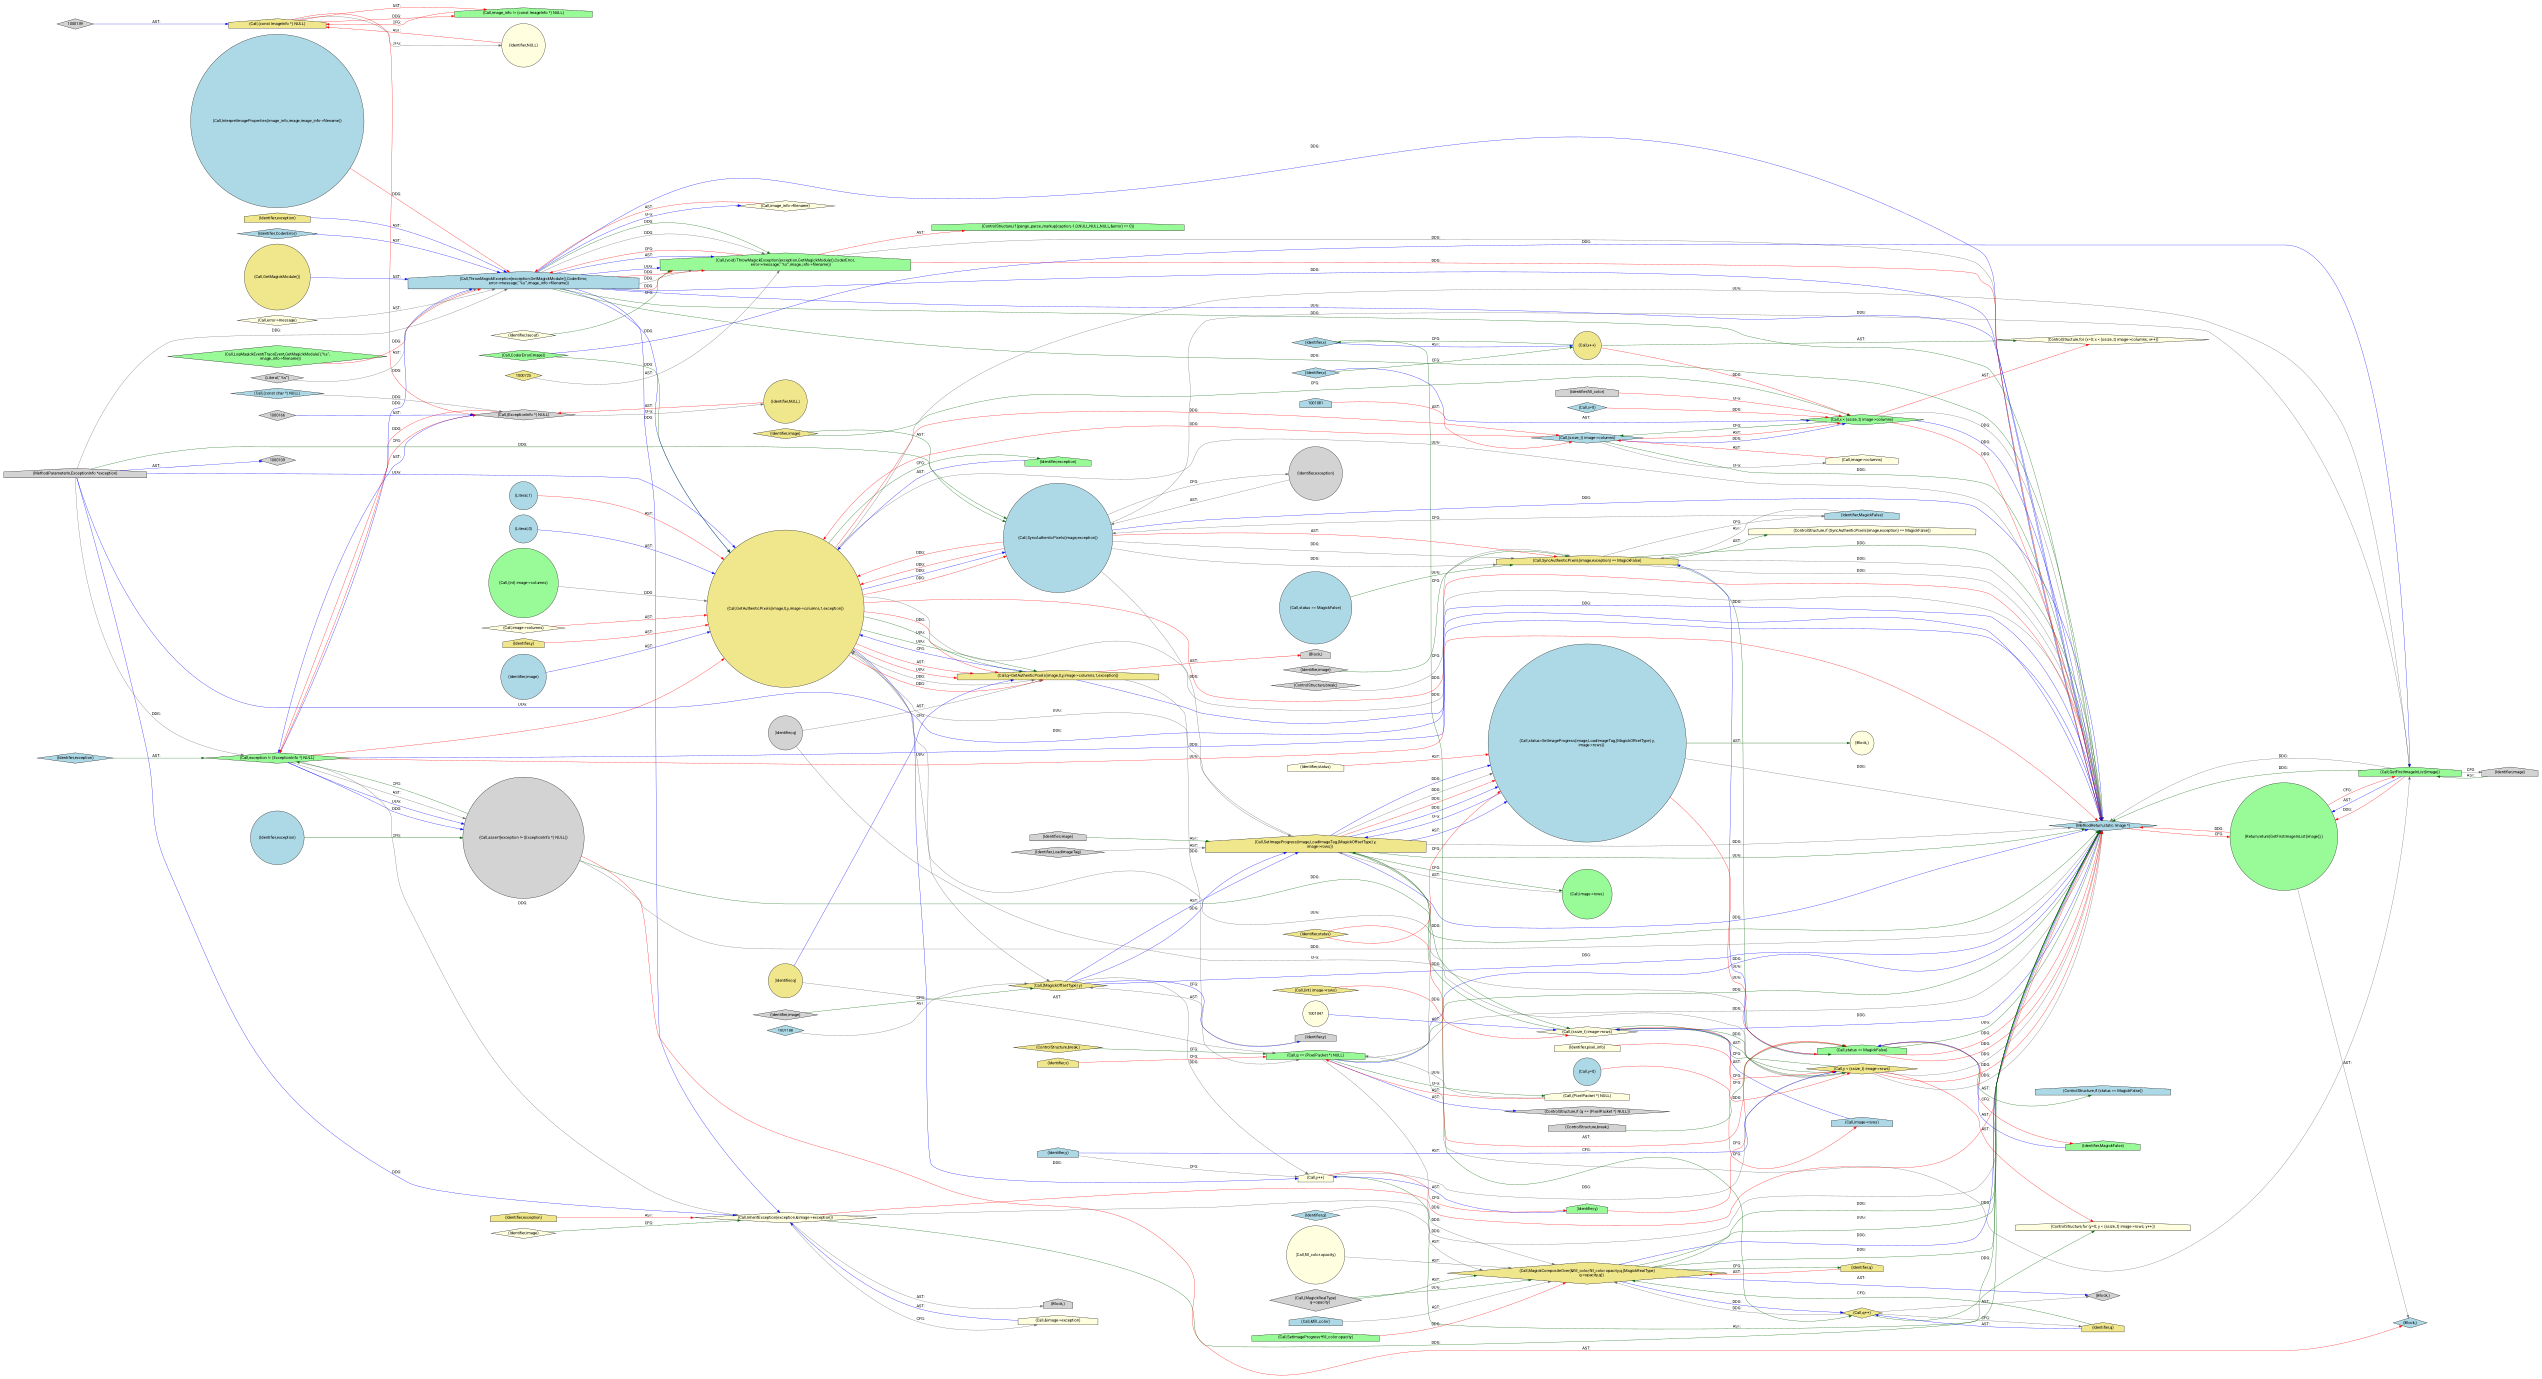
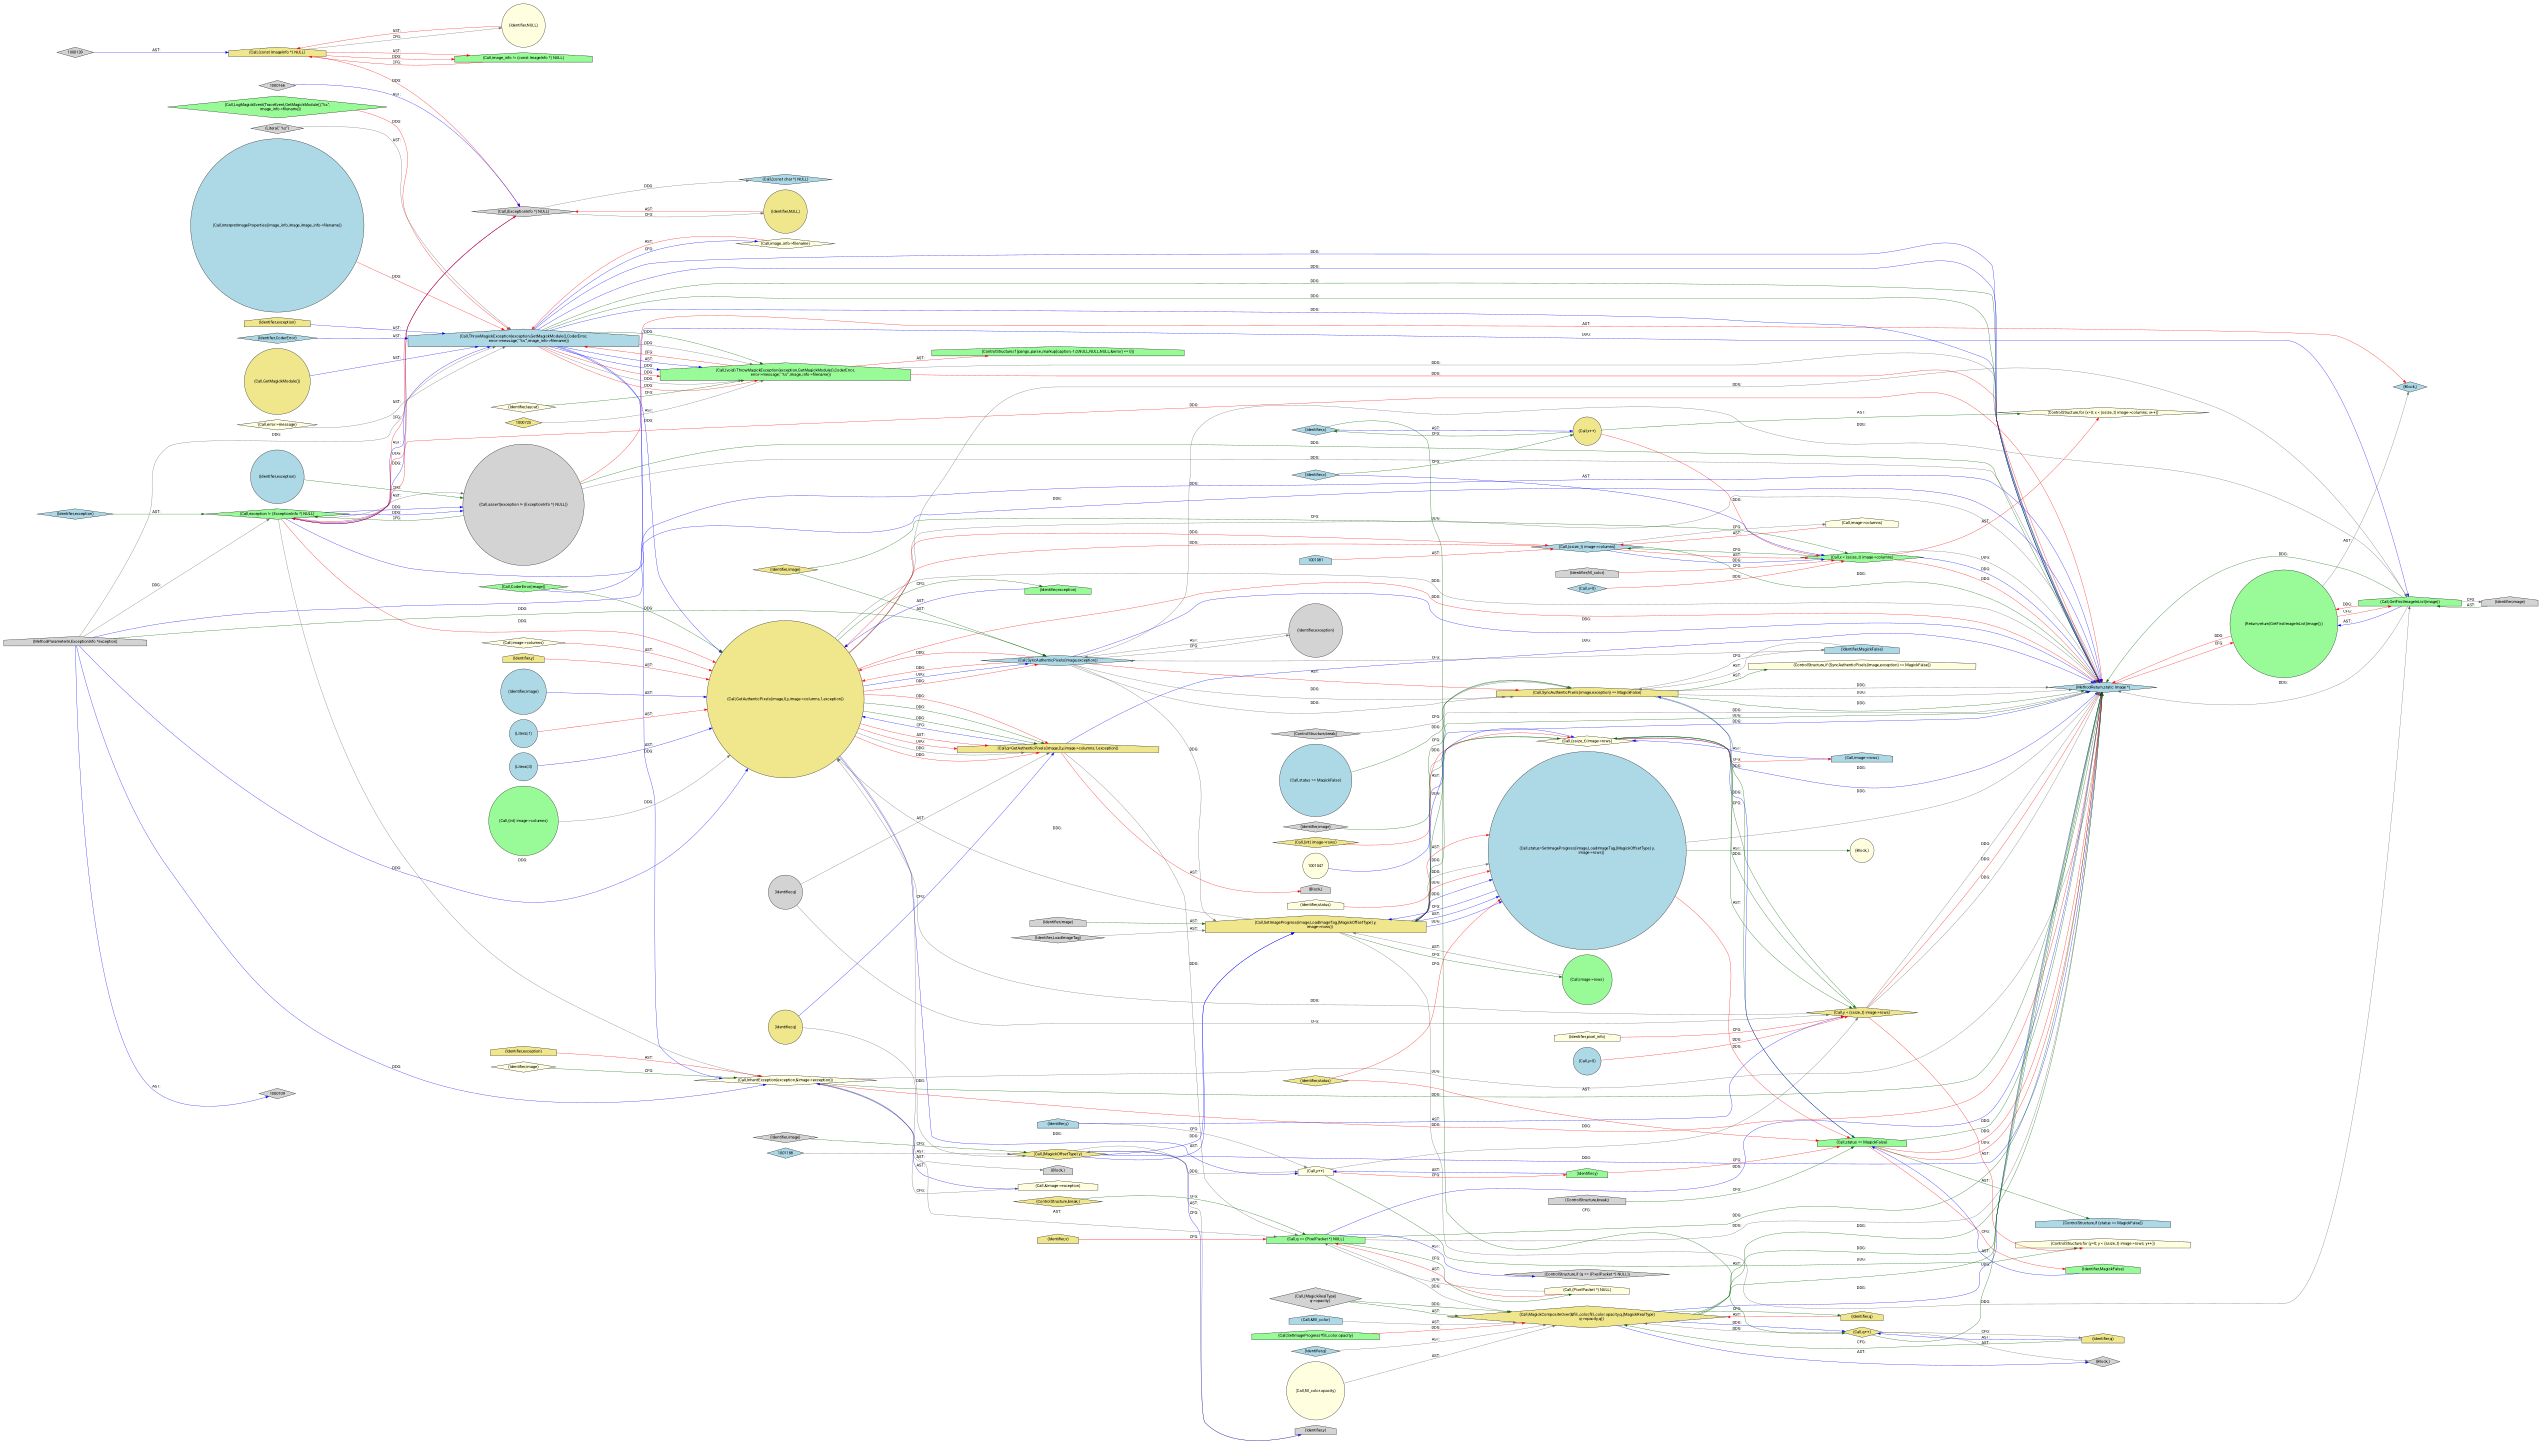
edge "(Call,(const char *) NULL)" -> "(Call,(ExceptionInfo *) NULL)": reversed
node "(Call,SyncAuthenticPixels(image,exception))": shape circle -> diamond
